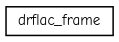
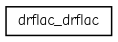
node "drflac_frame": label "drflac_frame" -> "drflac_drflac"
